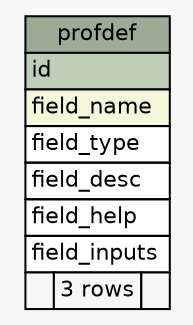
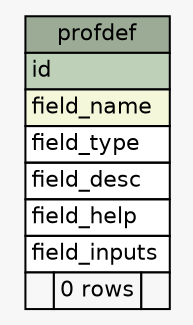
node "profdef": text "3 rows" -> "0 rows"
